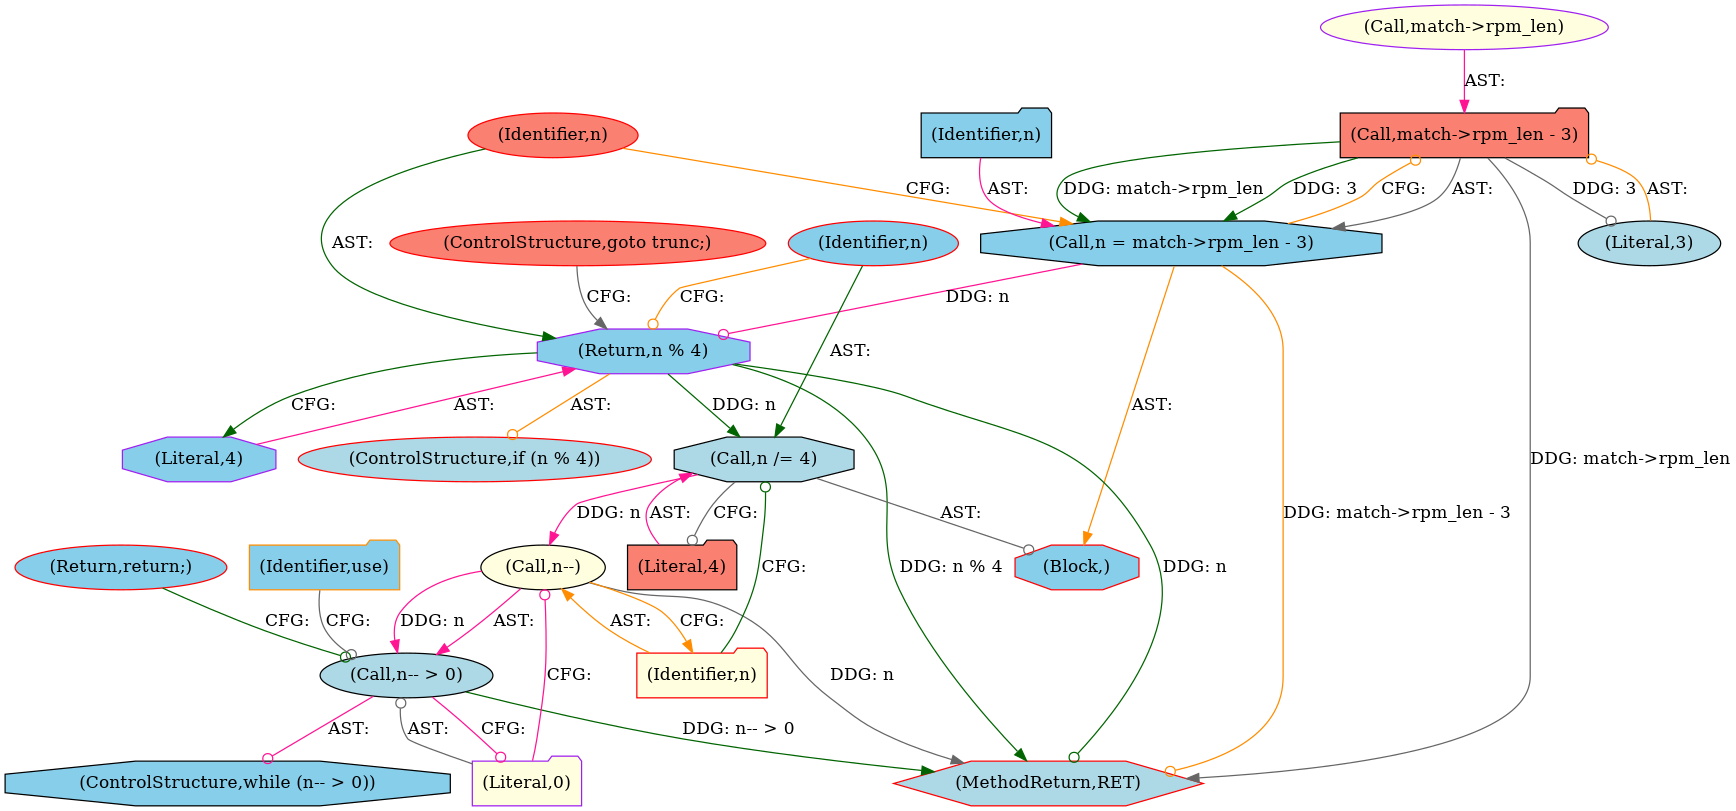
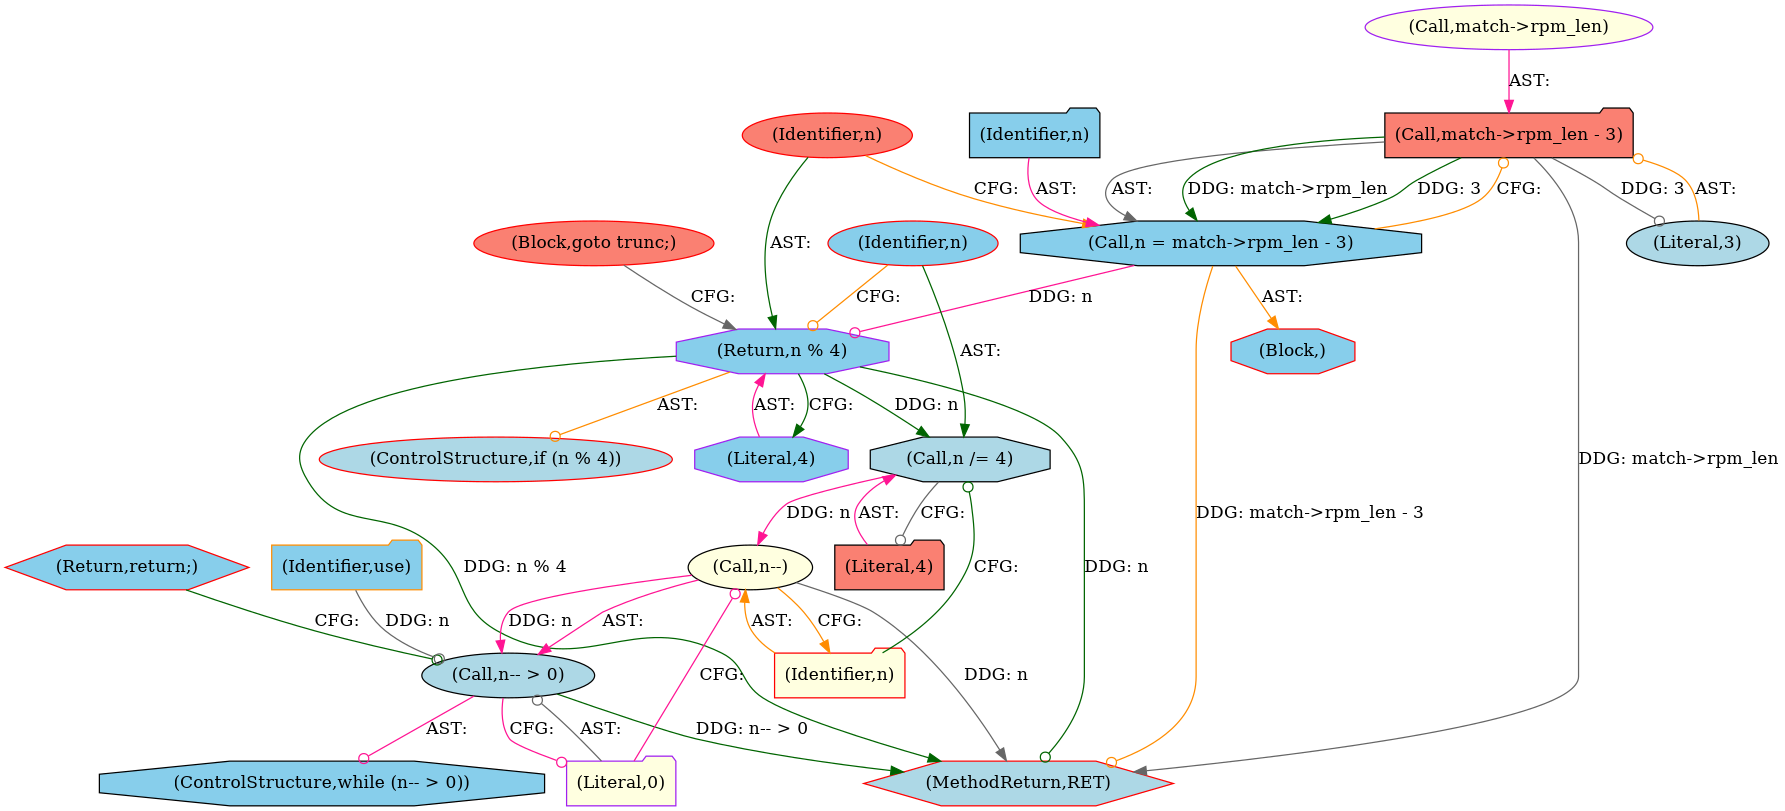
node "(ControlStructure,goto trunc;)": label "(ControlStructure,goto trunc;)" -> "(Block,goto trunc;)"
edge "(Call,n /= 4)" -> "(Block,)": removed, label "AST:"
node "(Return,return;)": shape ellipse -> hexagon
edge "(Identifier,use)" -> "(Call,n-- > 0)": label "CFG: " -> "DDG: n"
